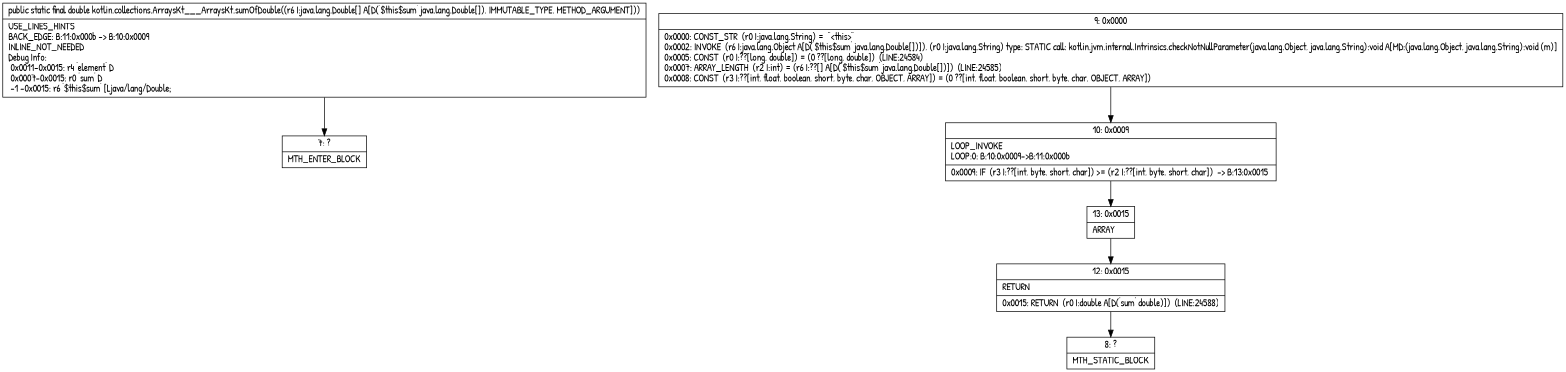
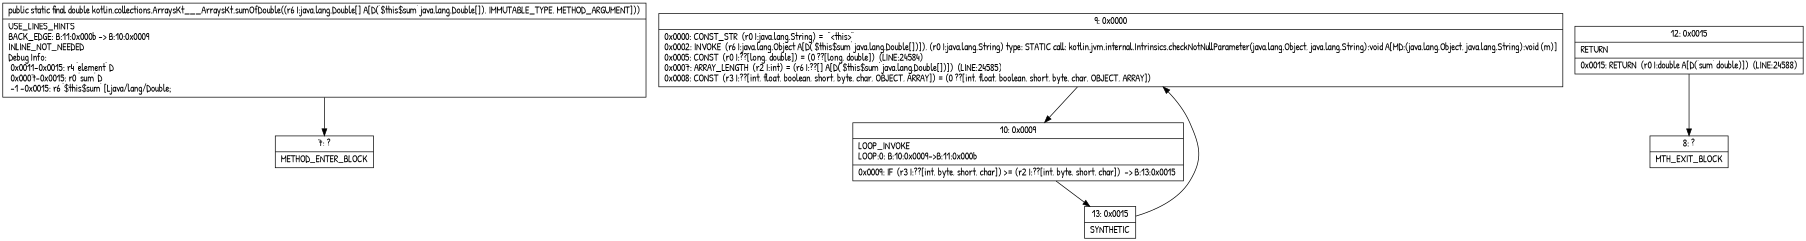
node "7: ?": text "MTH_ENTER_BLOCK" -> "METHOD_ENTER_BLOCK"
node "13: 0x0015": text "ARRAY" -> "SYNTHETIC"
edge "13: 0x0015" -> "12: 0x0015": now "13: 0x0015" -> "9: 0x0000"
node "8: ?": text "MTH_STATIC_BLOCK" -> "MTH_EXIT_BLOCK"
